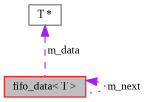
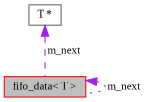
edge "fifo_data< T >" -> "T *": label " m_data" -> " m_next"
